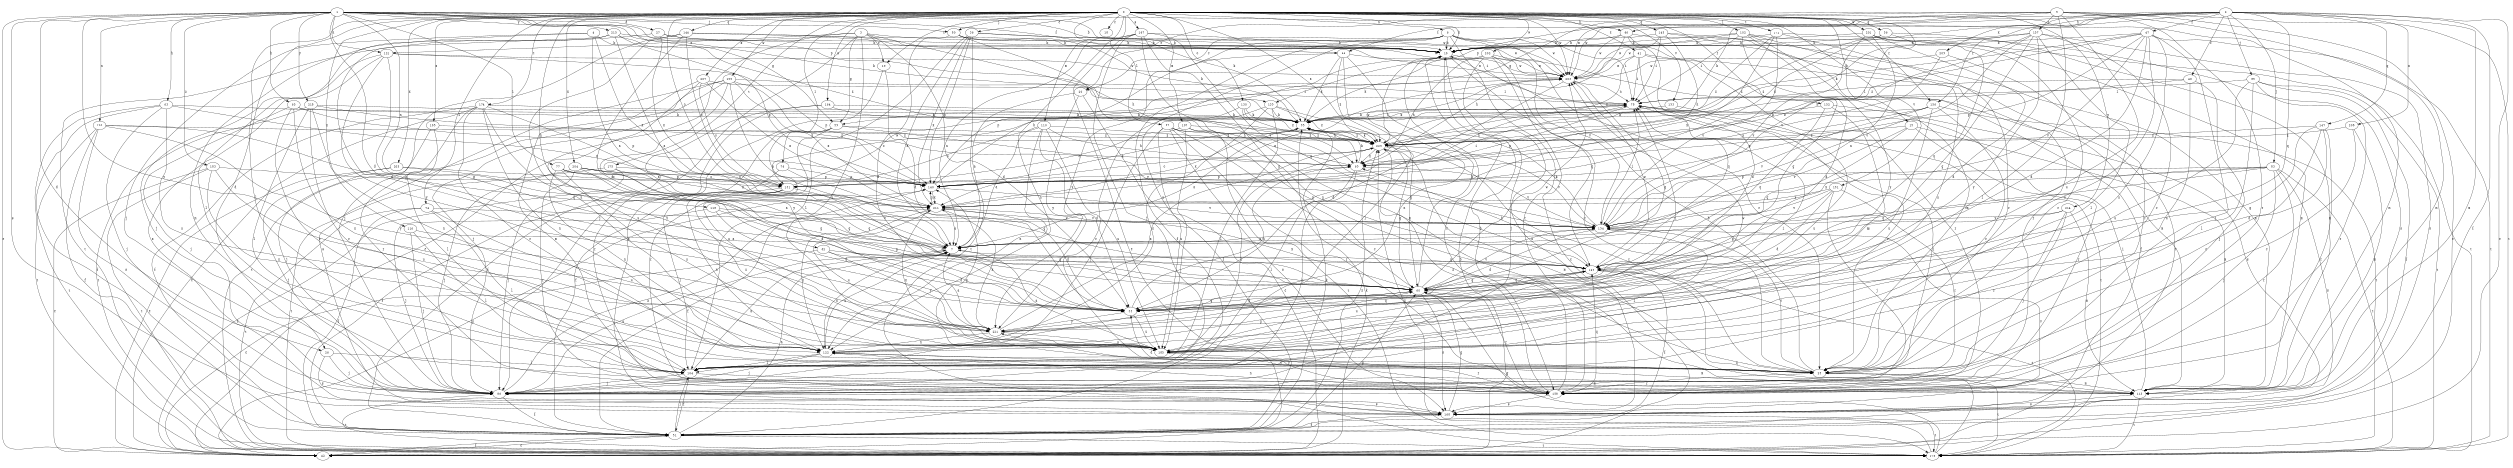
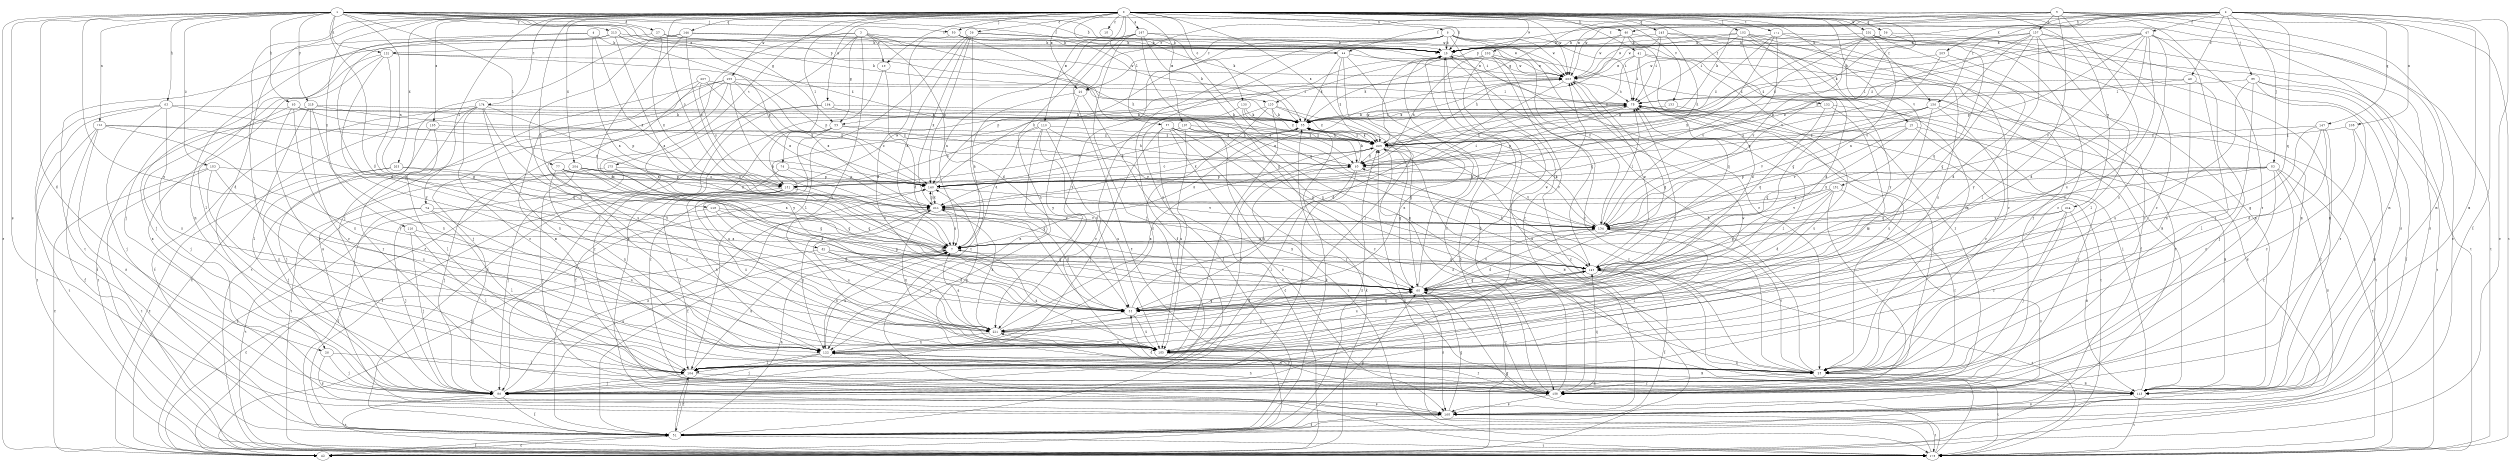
edge "0" -> "207": now "0" -> "20"
